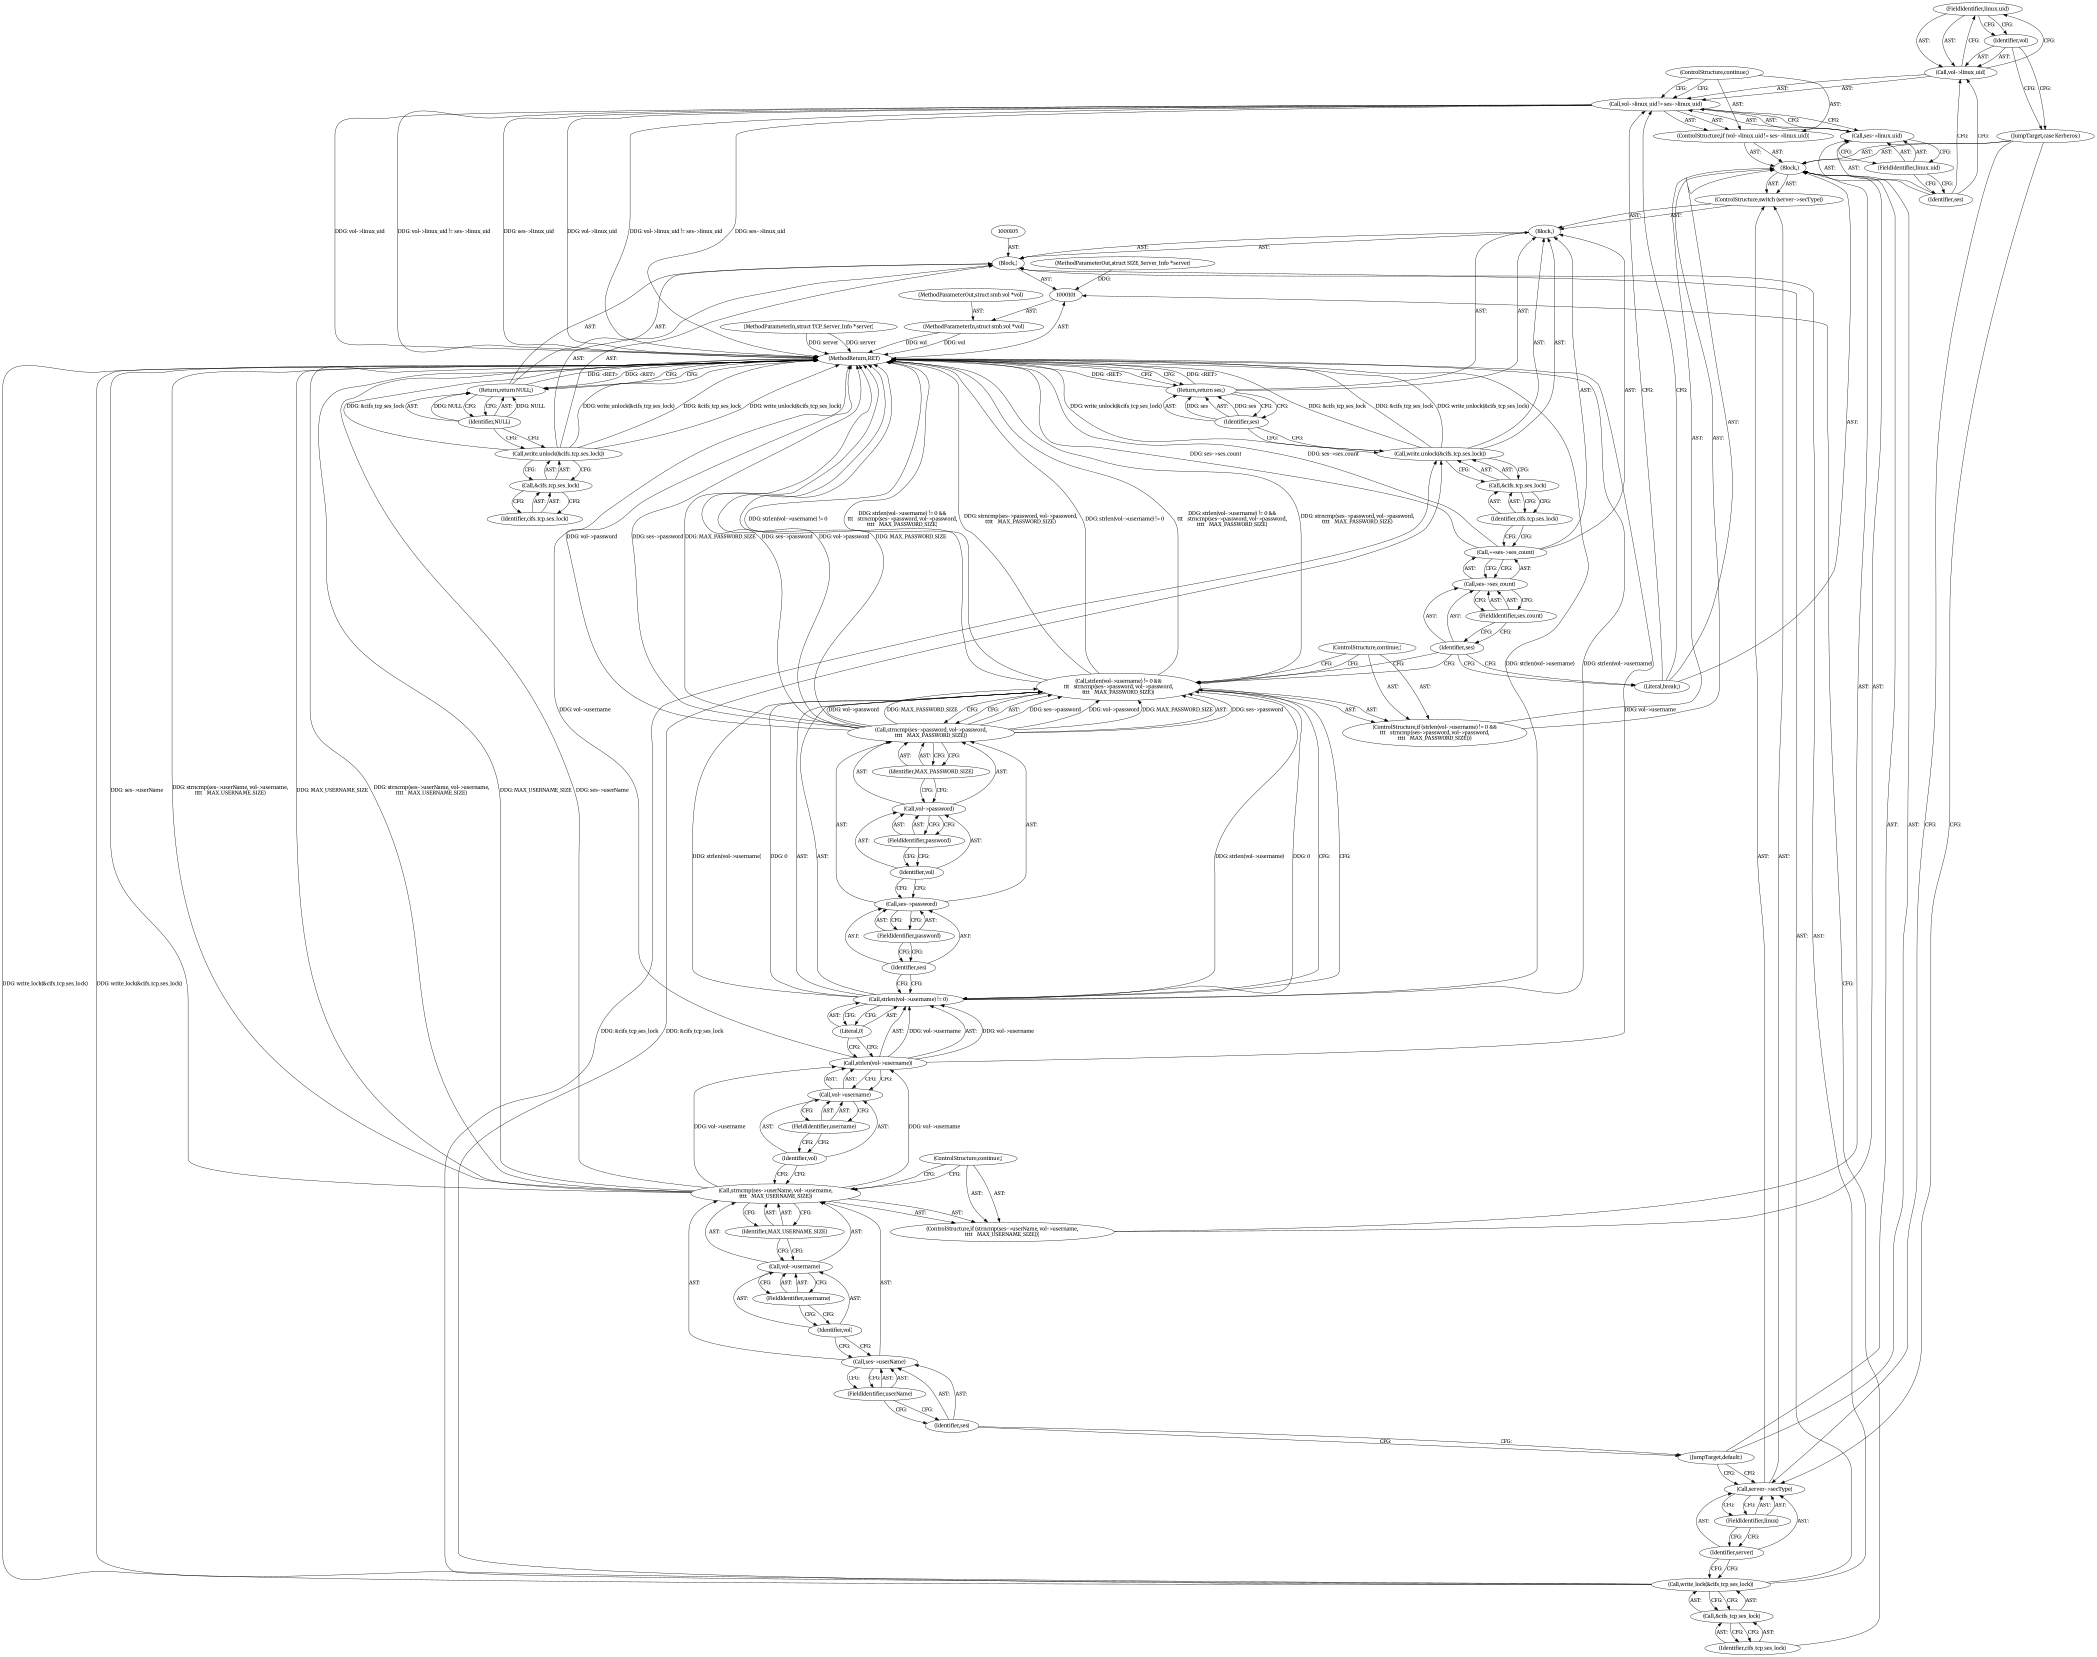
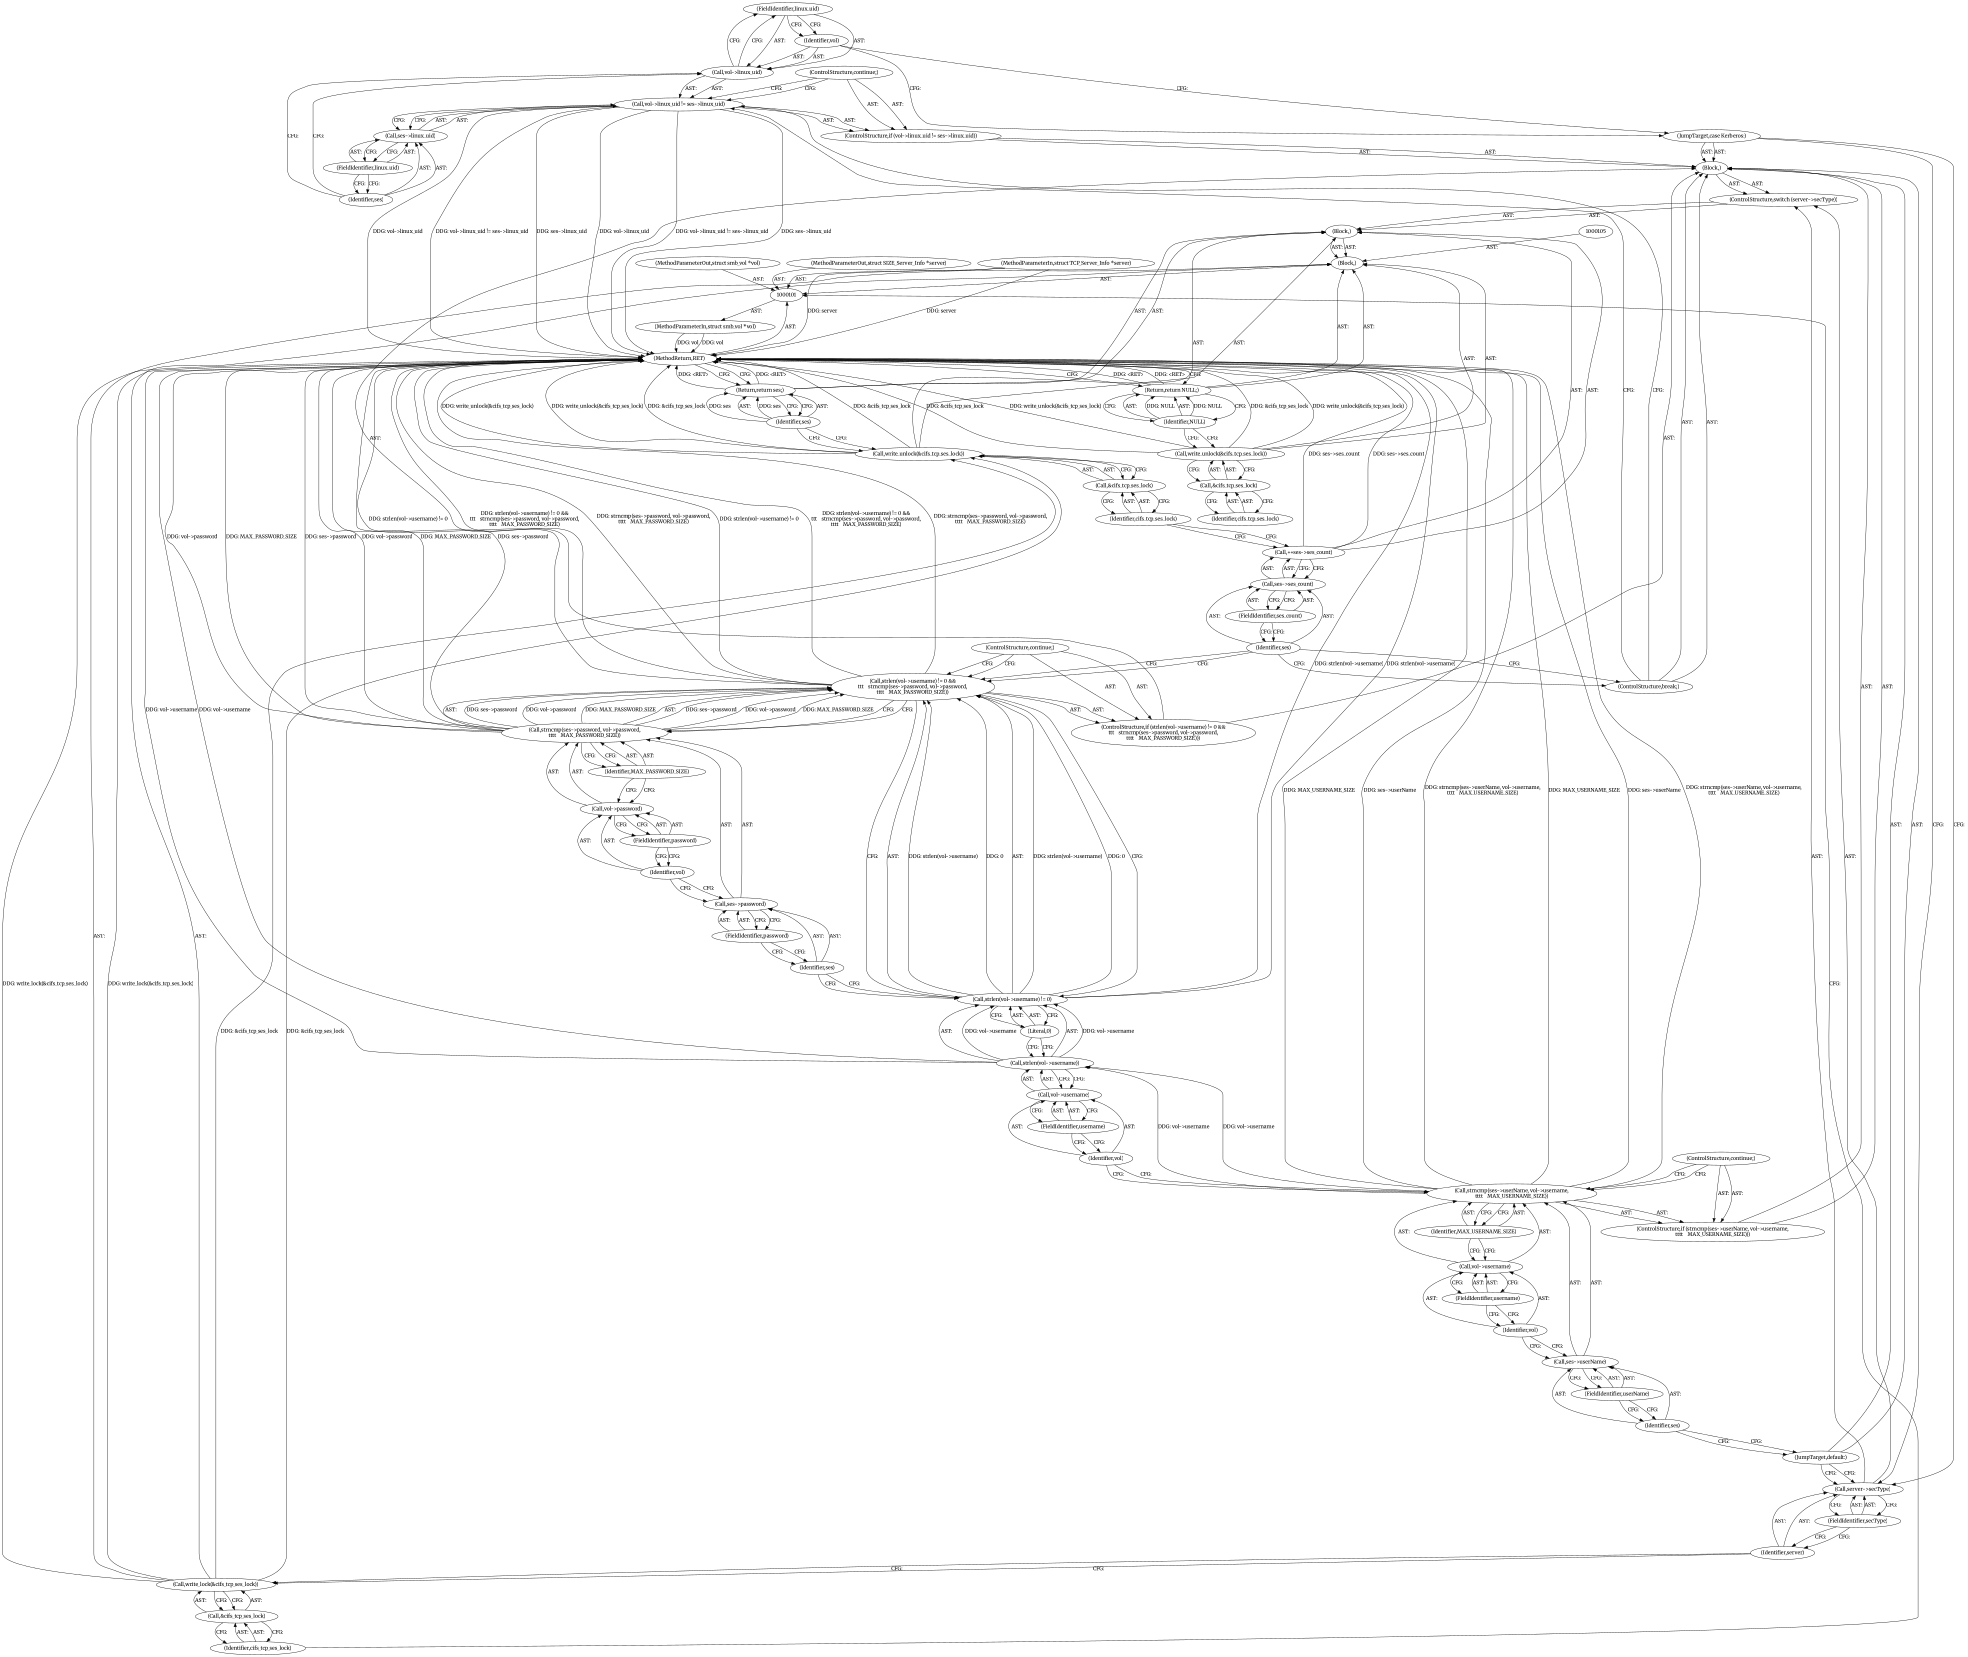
edge "(MethodParameterIn,struct TCP_Server_Info *server)" -> "1000101": added, label "AST:"
edge "(MethodParameterOut,struct SIZE_Server_Info *server)" -> "1000101": label "DDG: " -> "AST: "
edge "(MethodParameterOut,struct smb_vol *vol)" -> "(MethodParameterIn,struct smb_vol *vol)": now "(MethodParameterOut,struct smb_vol *vol)" -> "1000101"
node "(Literal,break;)": label "(Literal,break;)" -> "(ControlStructure,break;)"
node "(FieldIdentifier,linux)": label "(FieldIdentifier,linux)" -> "(FieldIdentifier,secType)"
